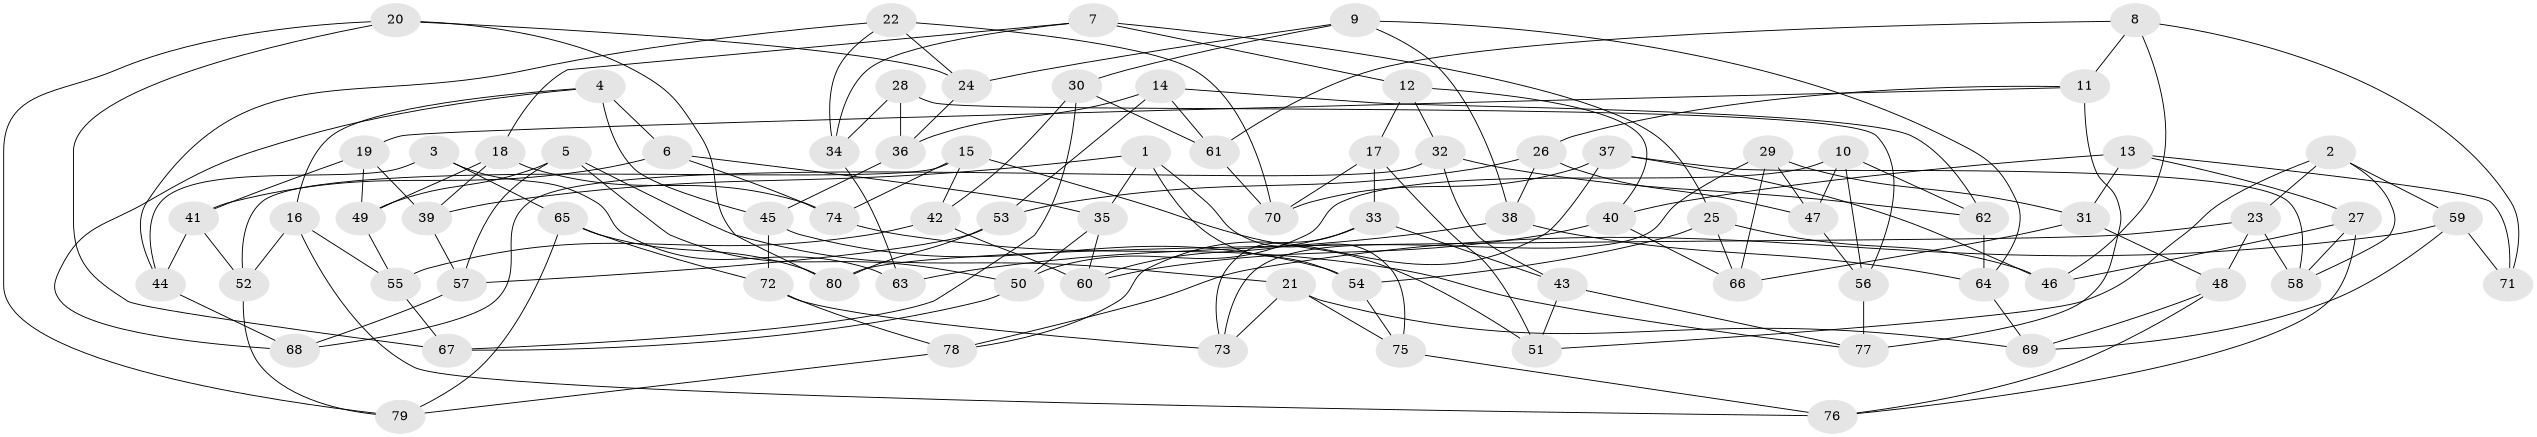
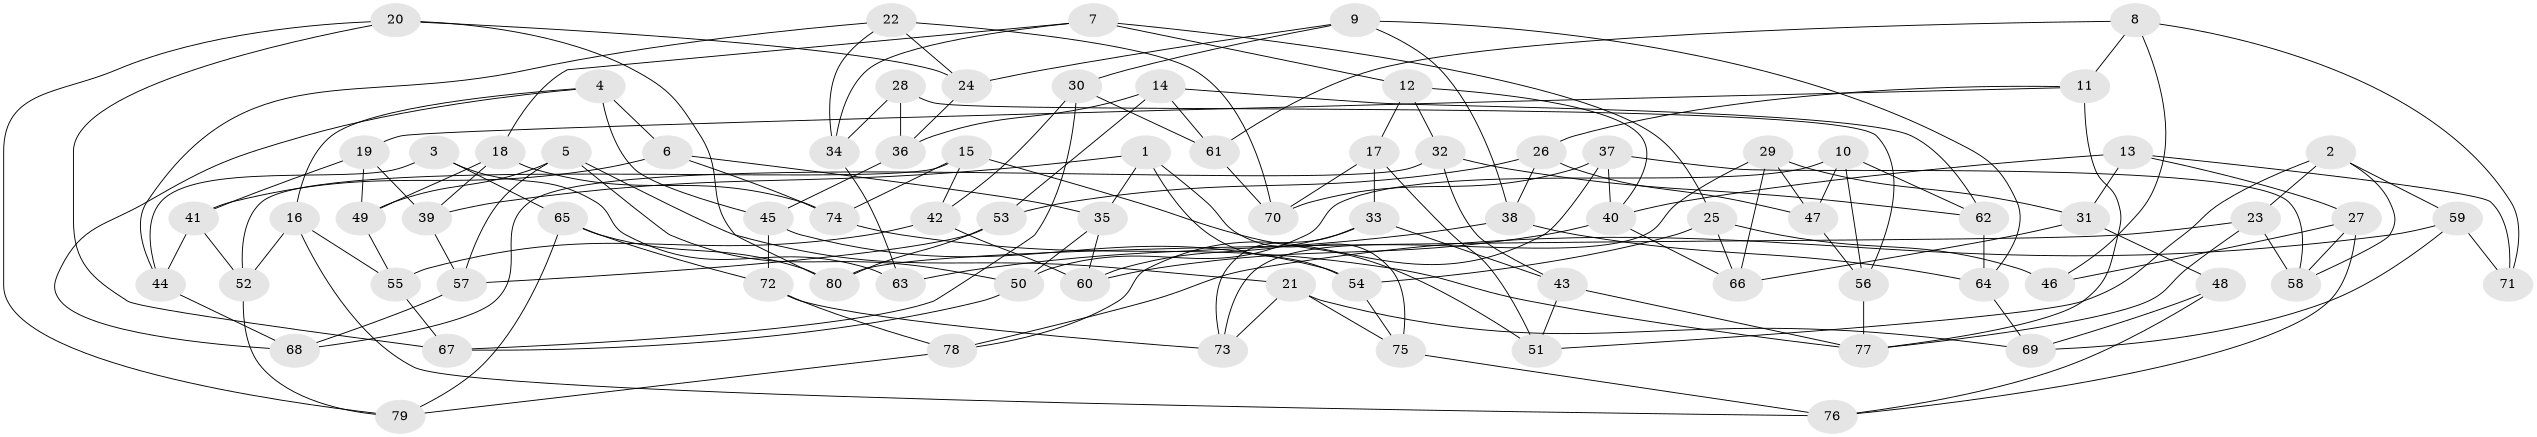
edge "37" -- "46": now "37" -- "40"
edge "23" -- "48": now "23" -- "77"
